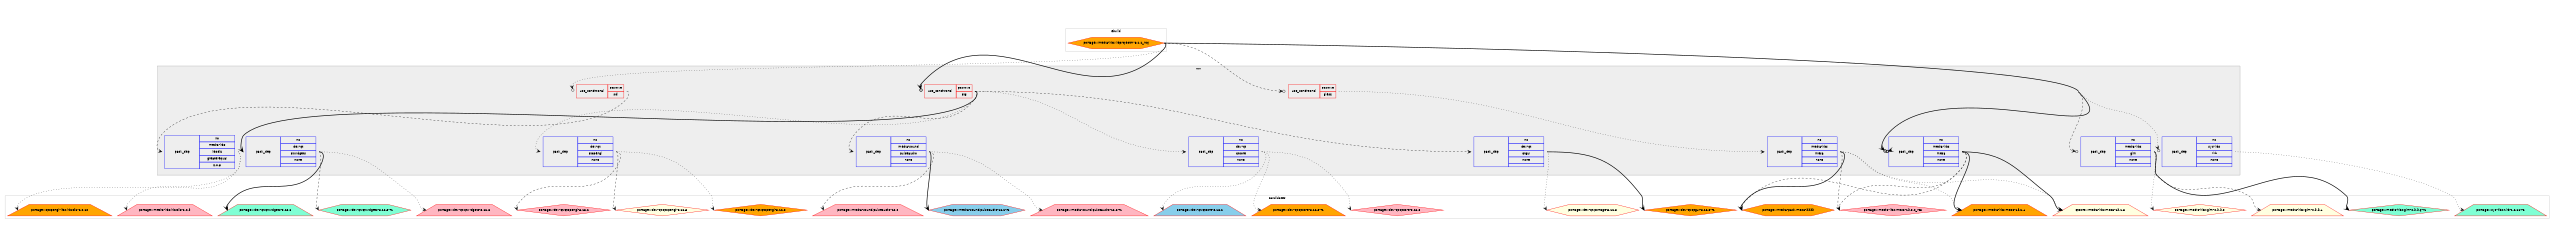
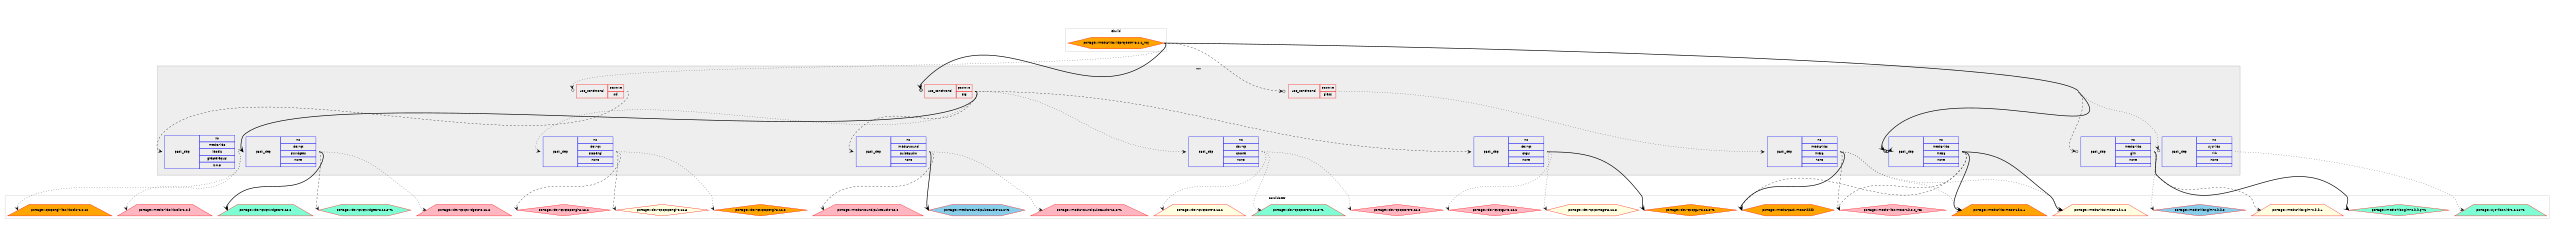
node "portage://dev-qt/qtcore-5.13.2": fillcolor skyblue -> lightyellow
node "portage://dev-qt/qtcore-5.12.5-r1": fillcolor orange -> aquamarine
node "portage://dev-qt/qtgui-5.13.2": added
node "qtcore://media-libs/mesa-19.1.8": label "qtcore://media-libs/mesa-19.1.8" -> "portage://media-libs/mesa-19.1.8"
node "portage://media-libs/glm-0.9.9.5": fillcolor lightyellow -> skyblue
